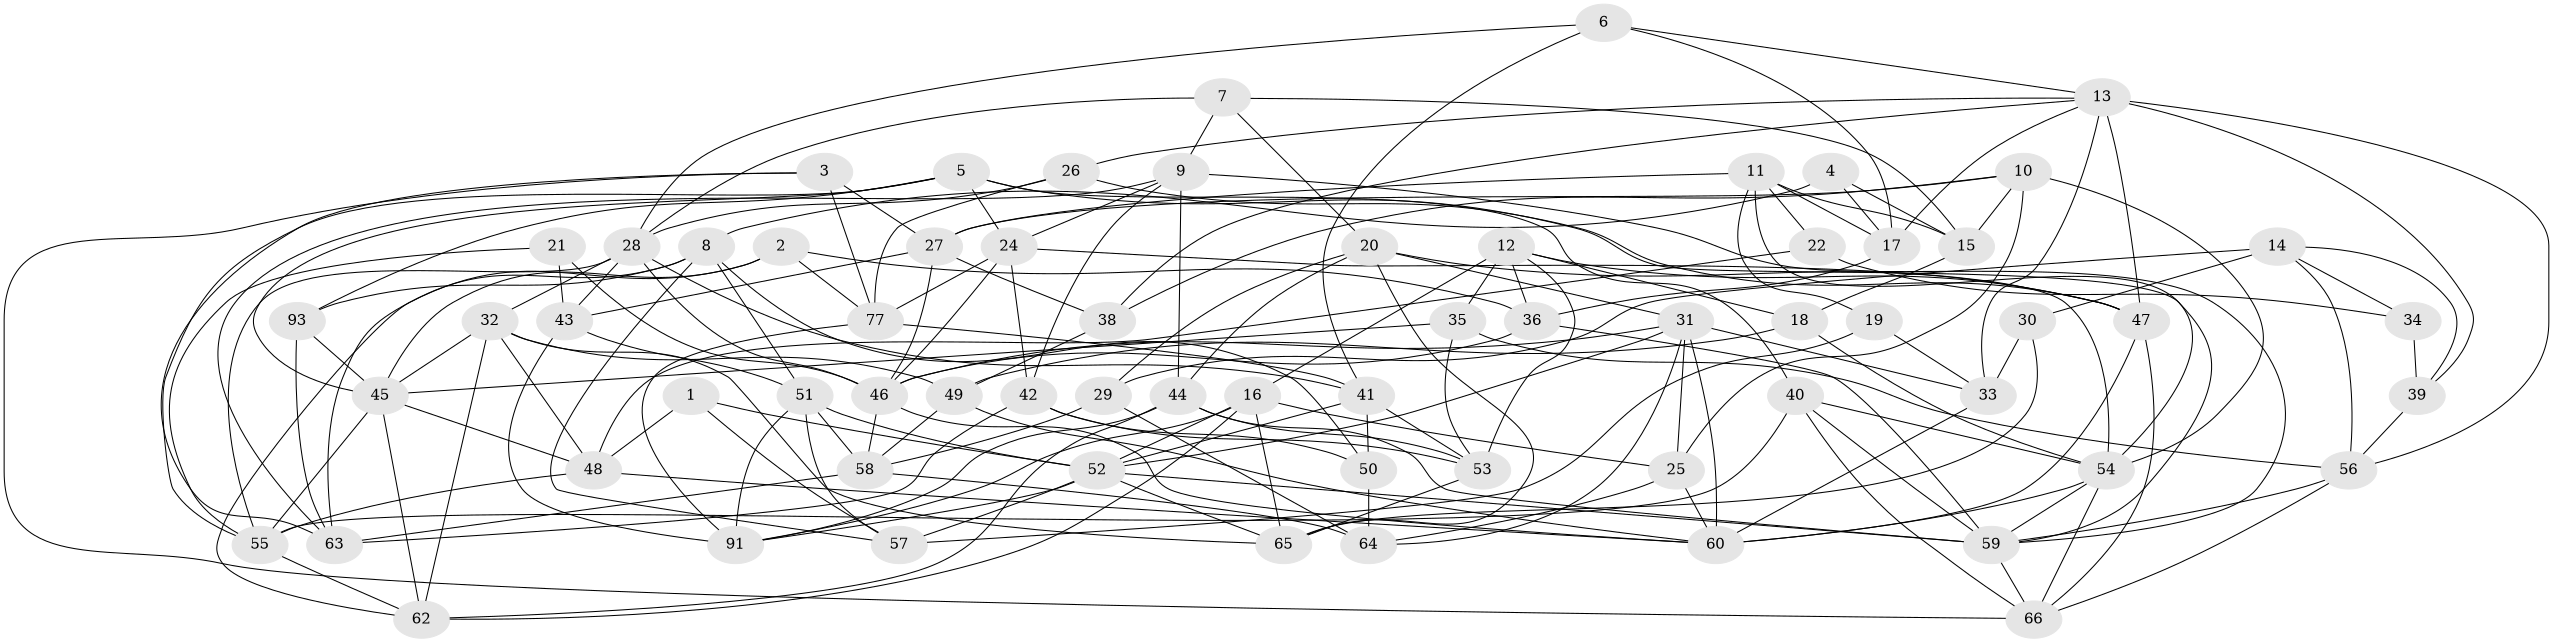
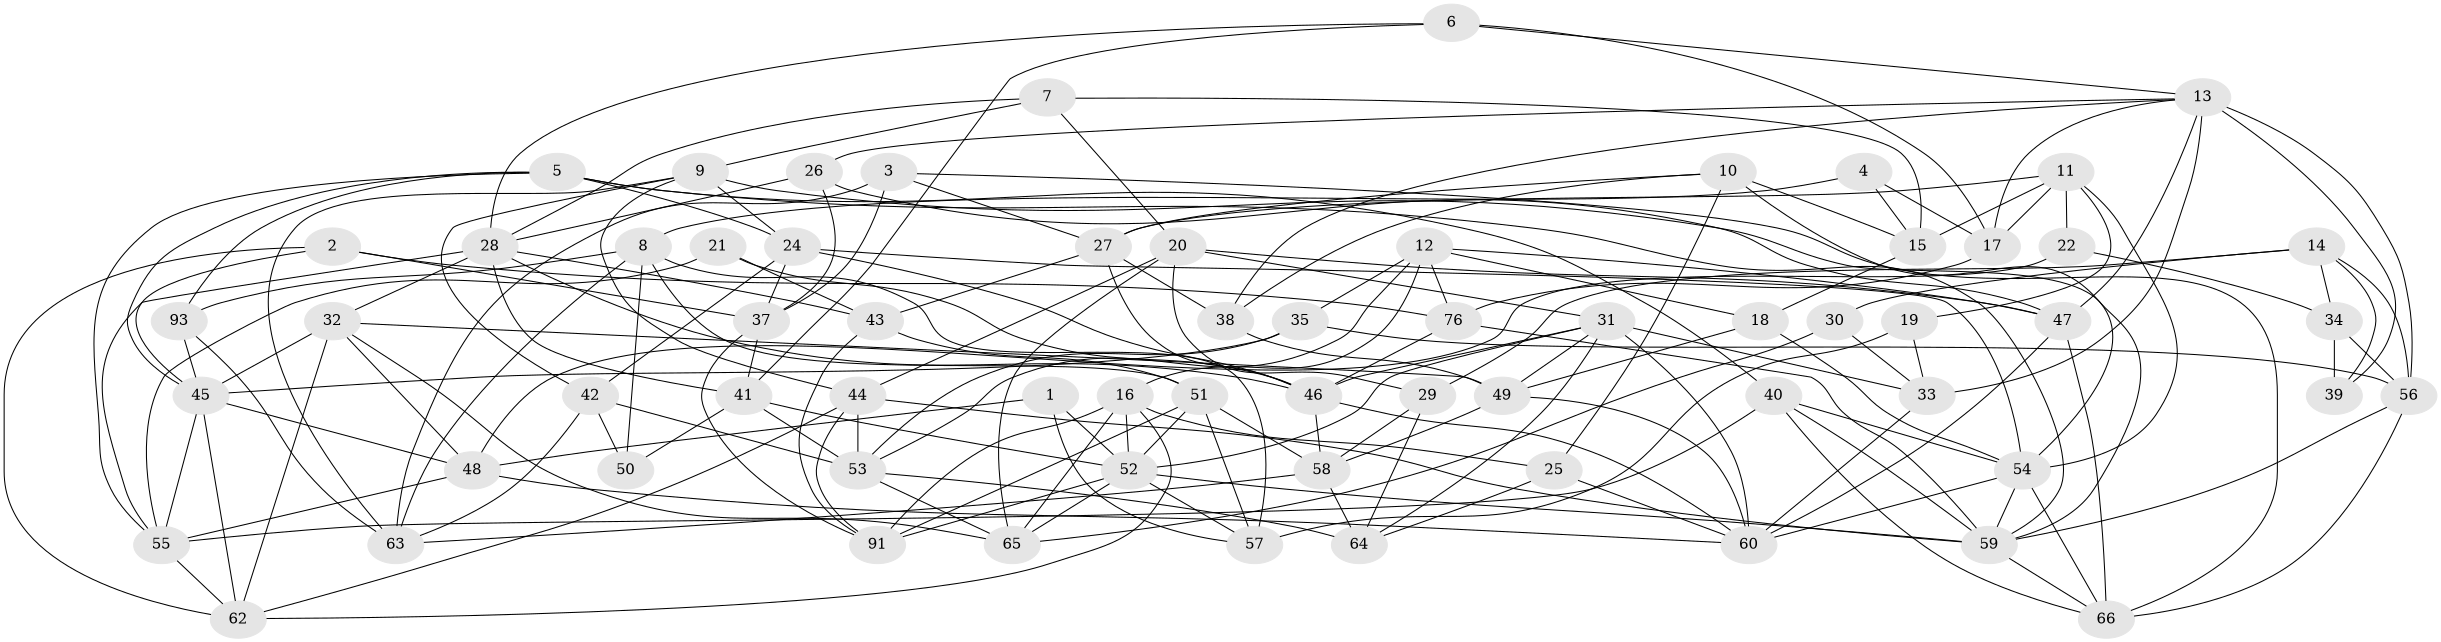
node "77": label "77" -> "37"
node "36": label "36" -> "76"
edge "31" -- "25": now "31" -- "49"
edge "39" -- "56": now "34" -- "56"
edge "50" -- "64": now "53" -- "64"
